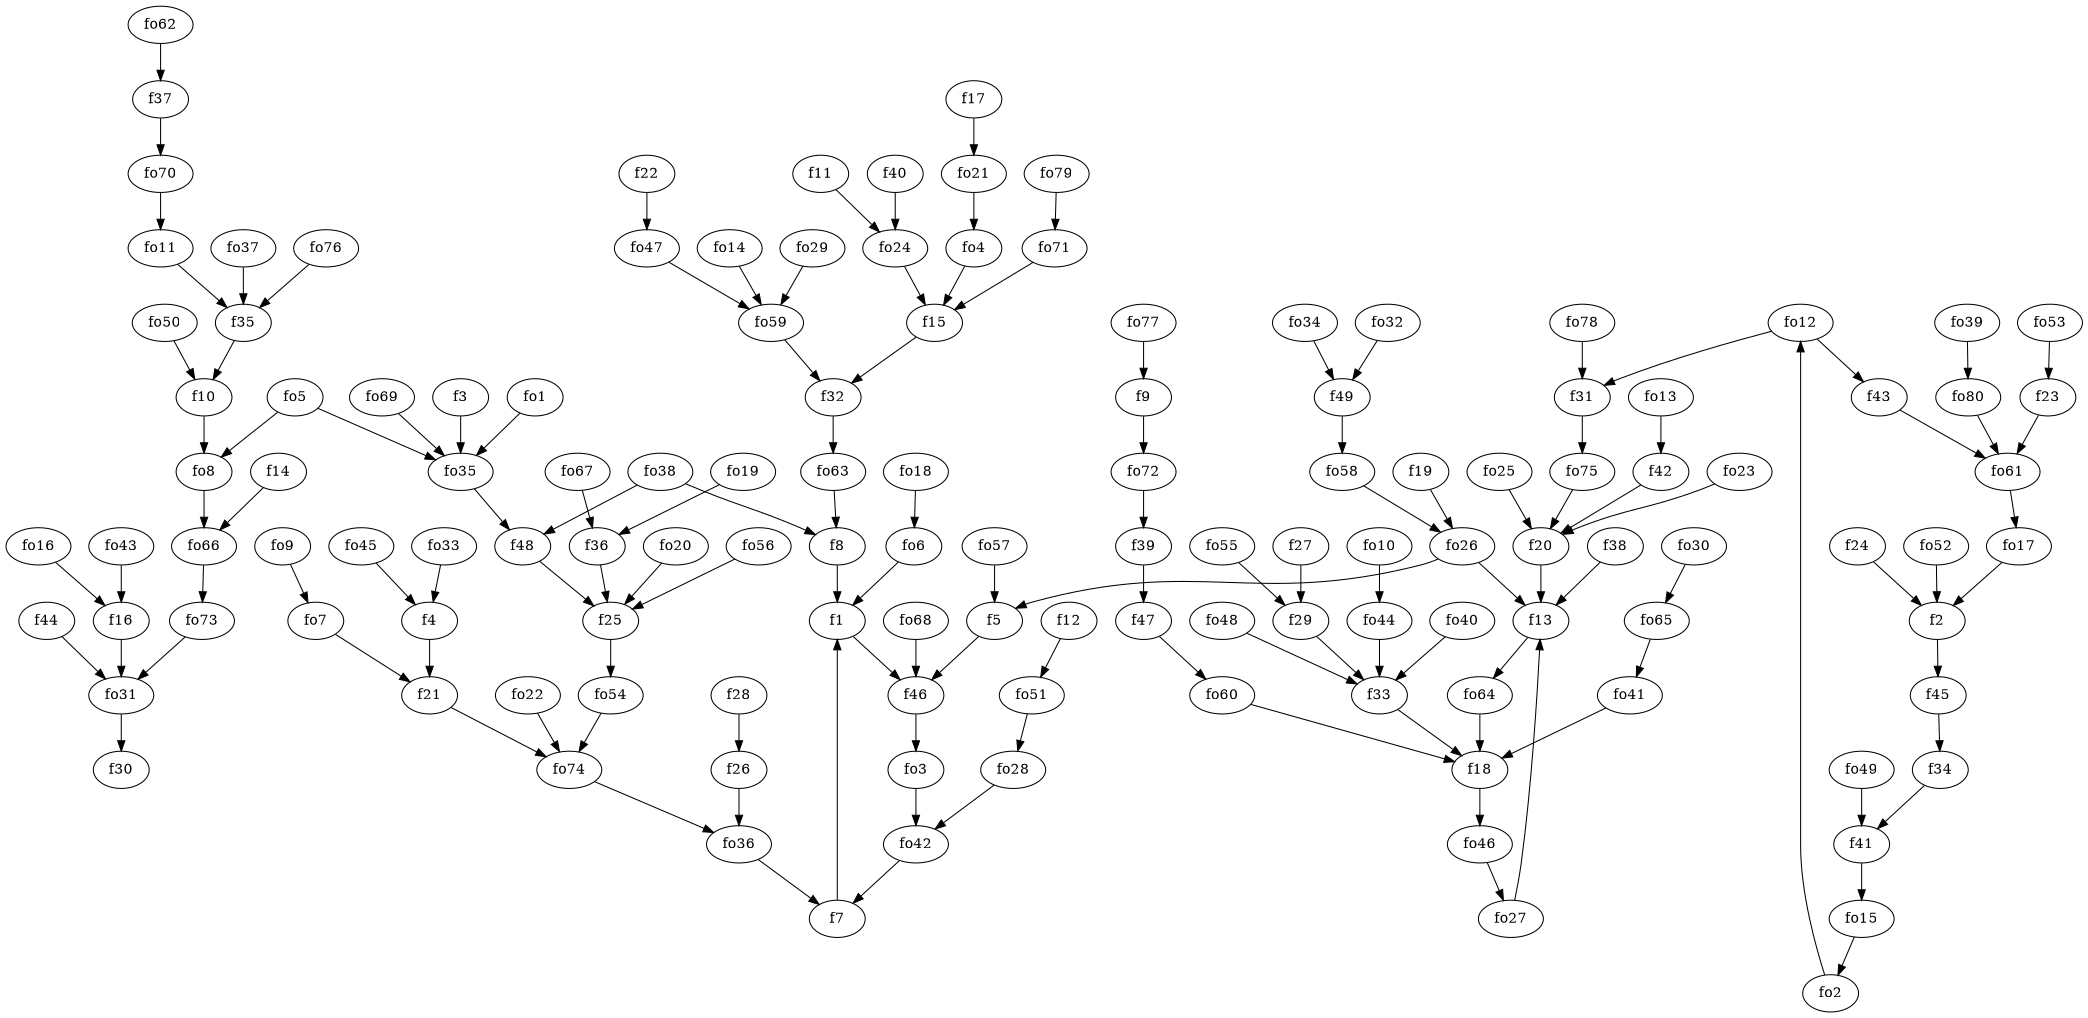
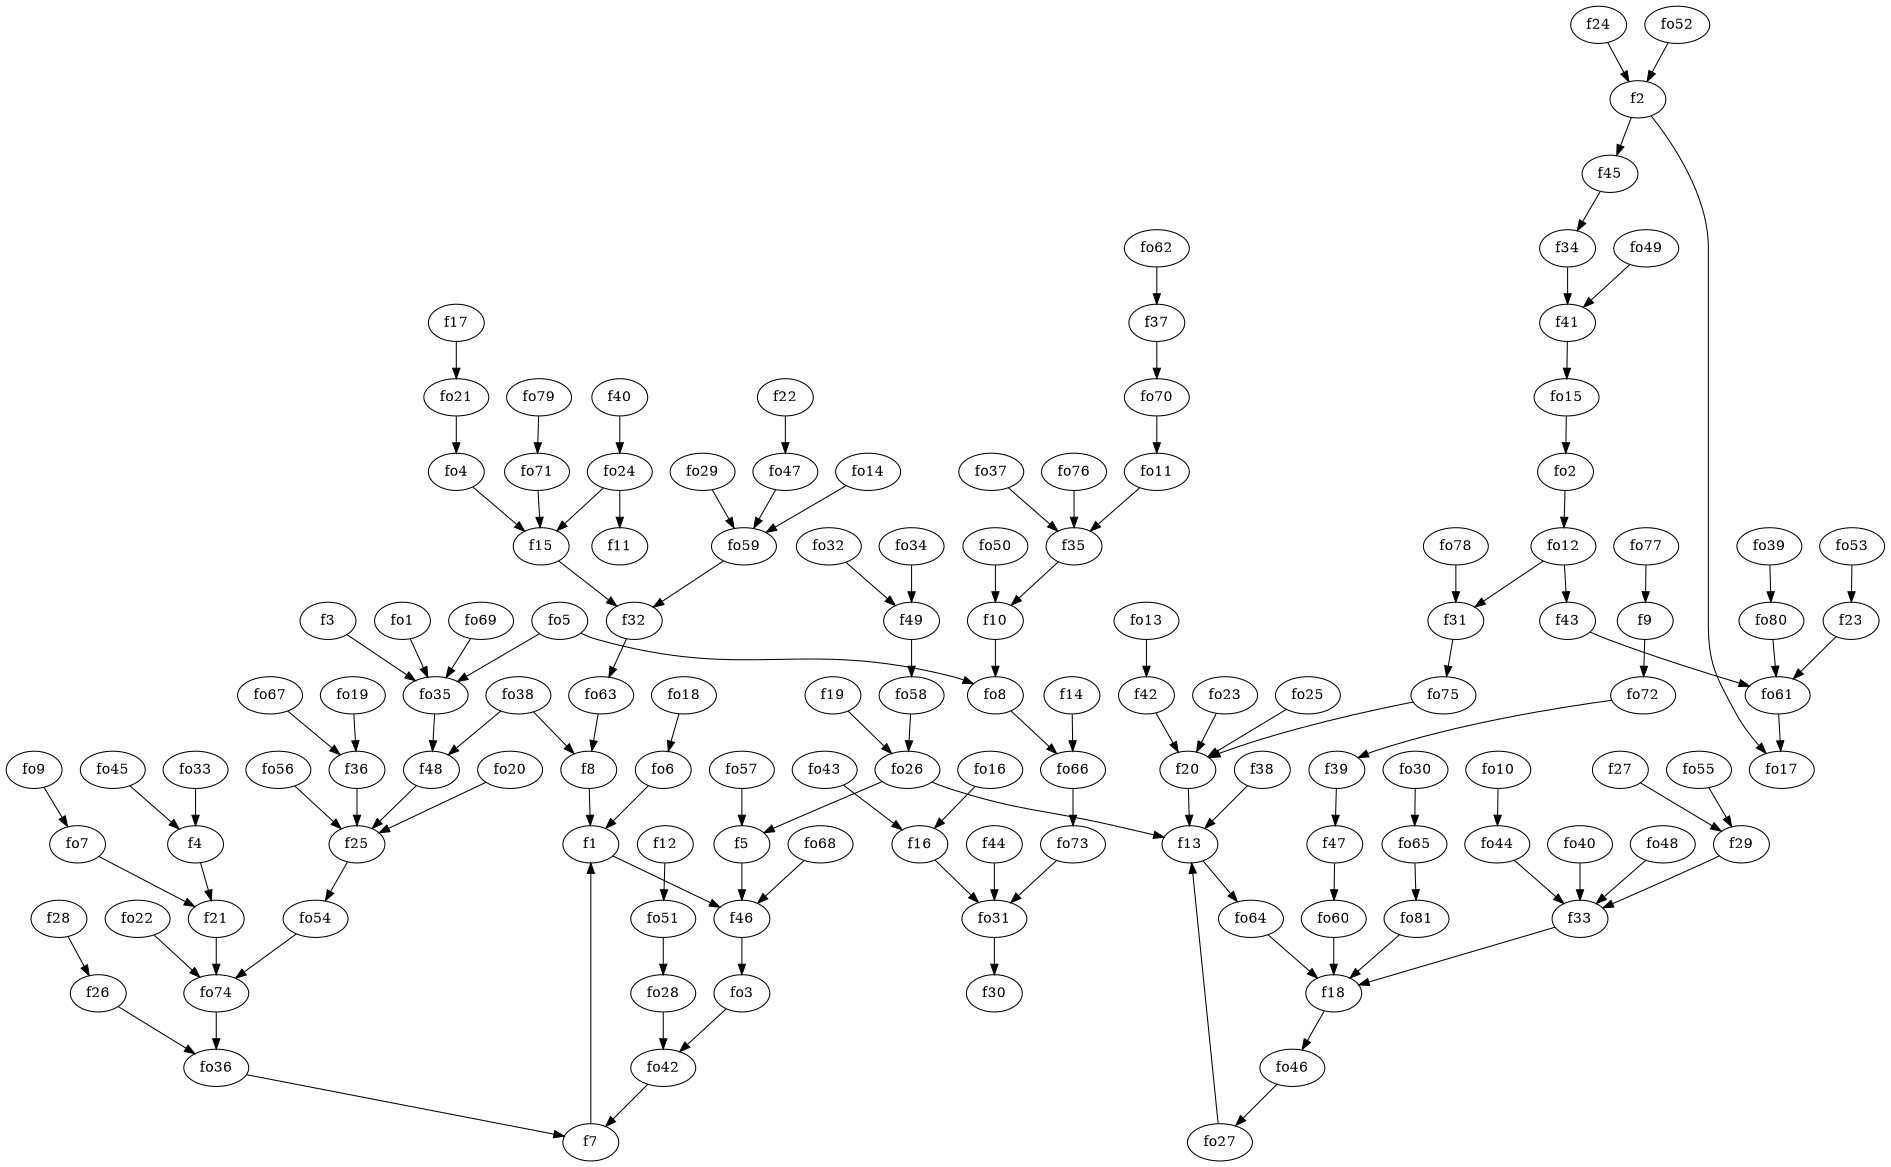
edge "f11" -> "fo24": reversed
edge "fo17" -> "f2": reversed
node "fo41": label "fo41" -> "fo81"
